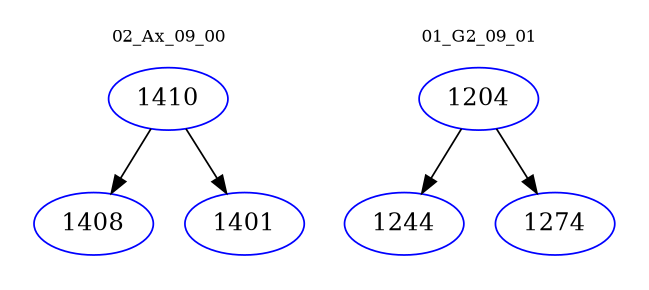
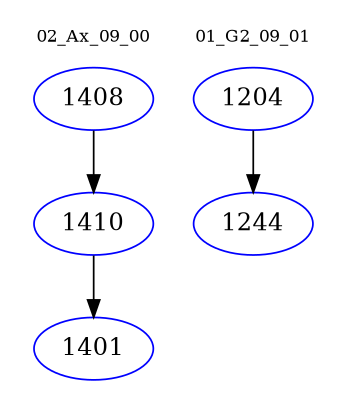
edge "1410" -> "1408": reversed
node "1274": removed
